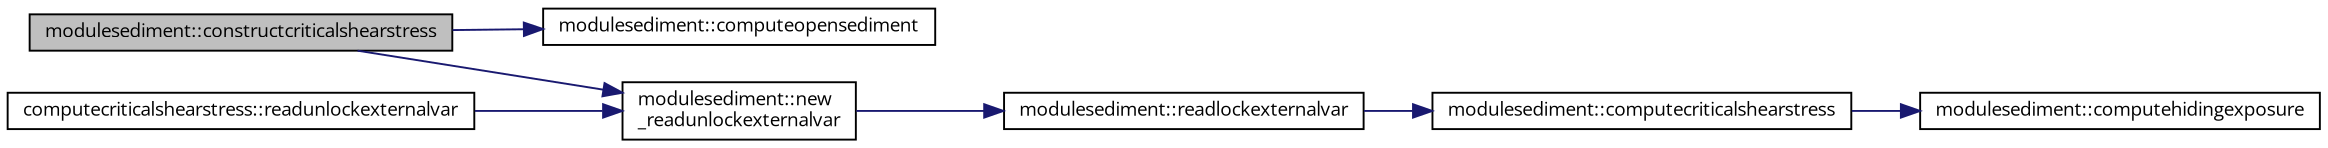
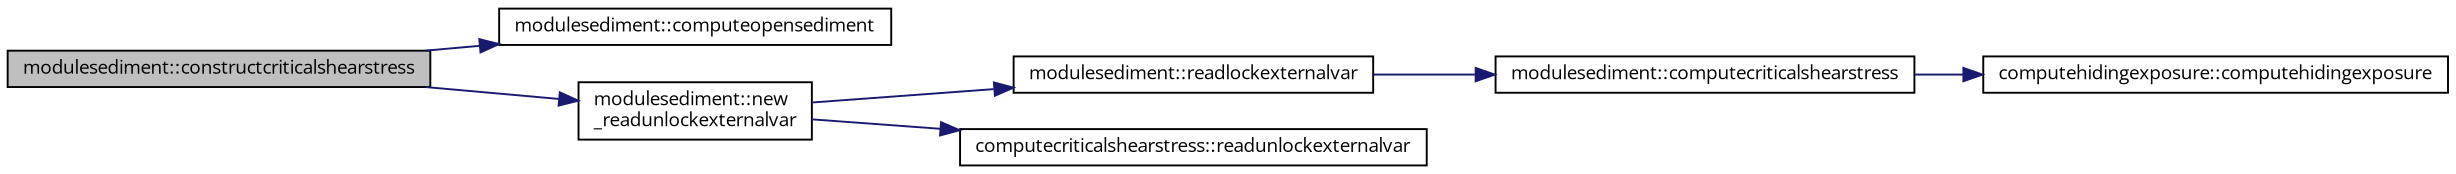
edge "computecriticalshearstress::readunlockexternalvar" -> "modulesediment::new _readunlockexternalvar": reversed
node "modulesediment::computehidingexposure": label "modulesediment::computehidingexposure" -> "computehidingexposure::computehidingexposure"
